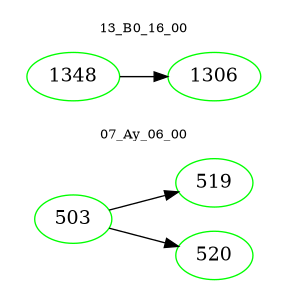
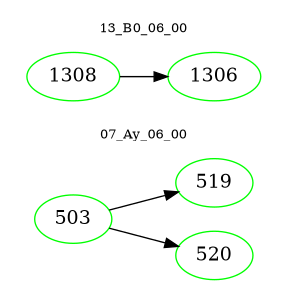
cluster "13_B0_16_00": label "13_B0_16_00" -> "13_B0_06_00"
node "1348": label "1348" -> "1308"
